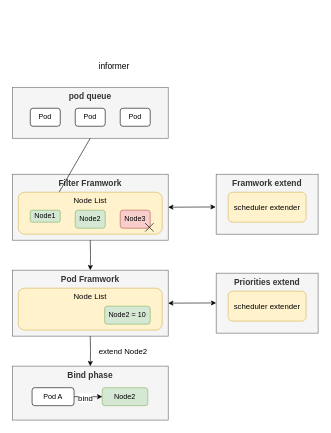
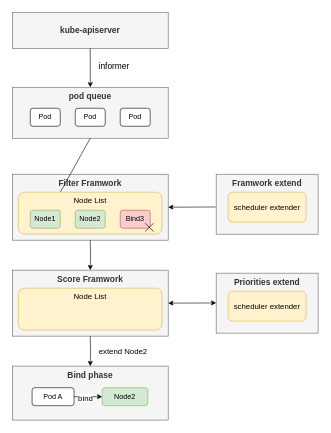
node "kube-apiserver": added
edge "kube-apiserver" -> "pod queue": added
edge "Framwork extend" -- "Filter Framwork": arrowhead classic -> none
node "Node1": size 30x12 -> 30x18
node "Node3": label "Node3" -> "Bind3"
node "Pod Framwork": label "Pod Framwork" -> "Score Framwork"
node "Node2 = 10": removed
